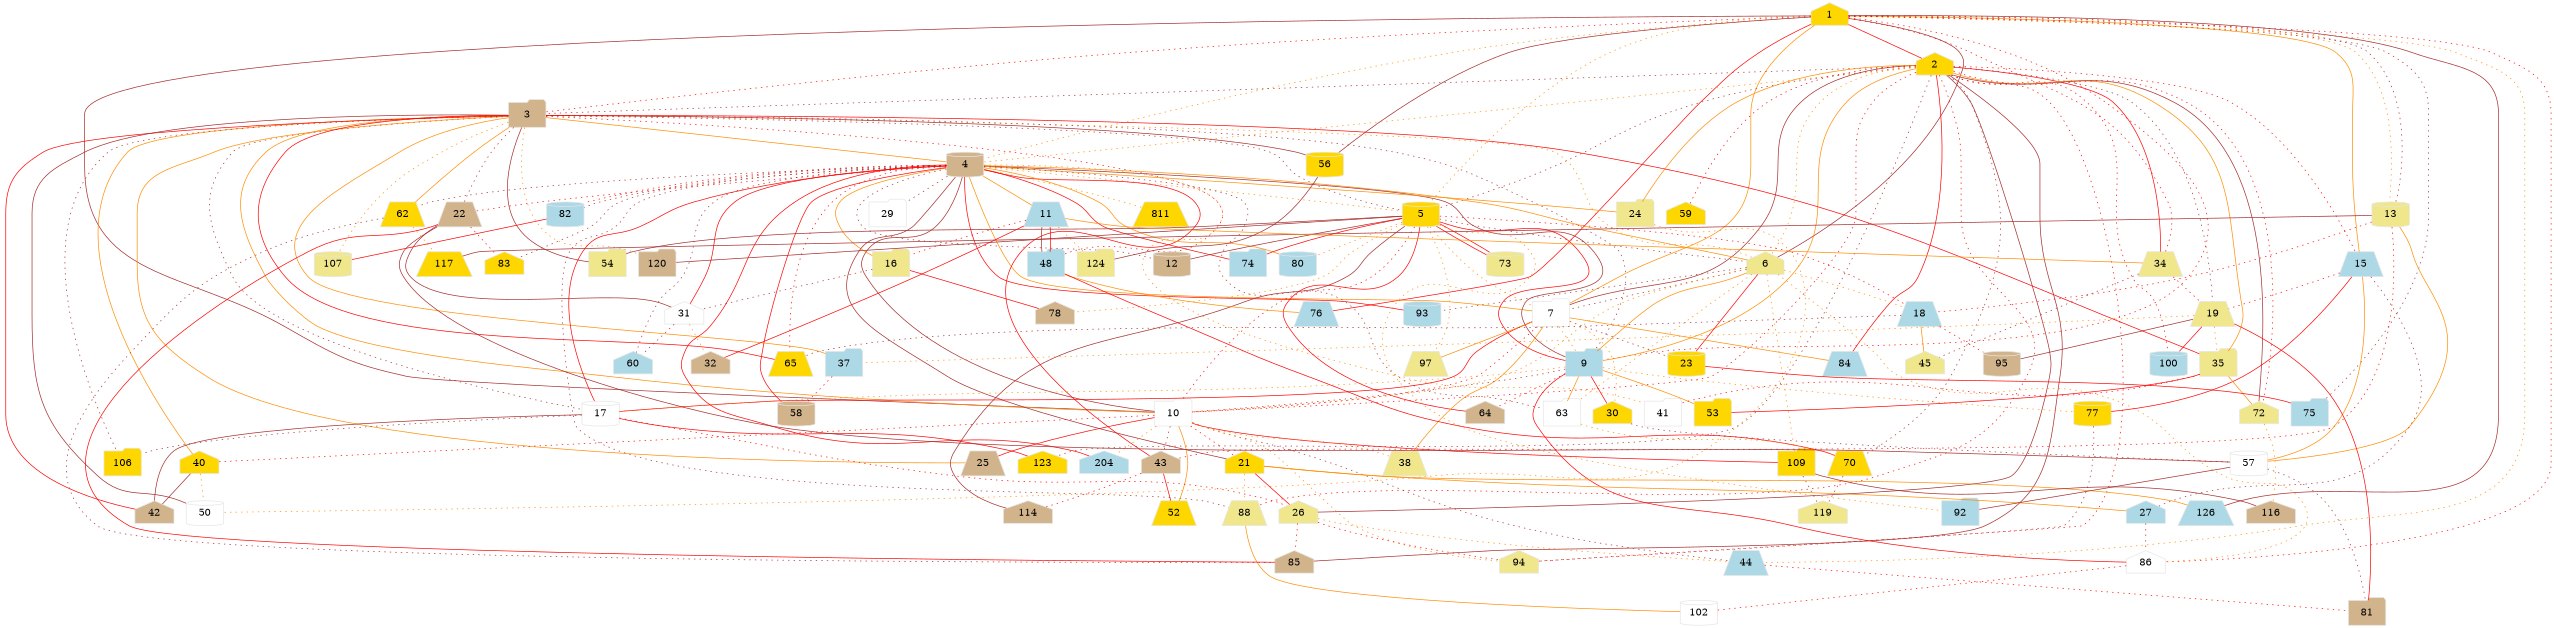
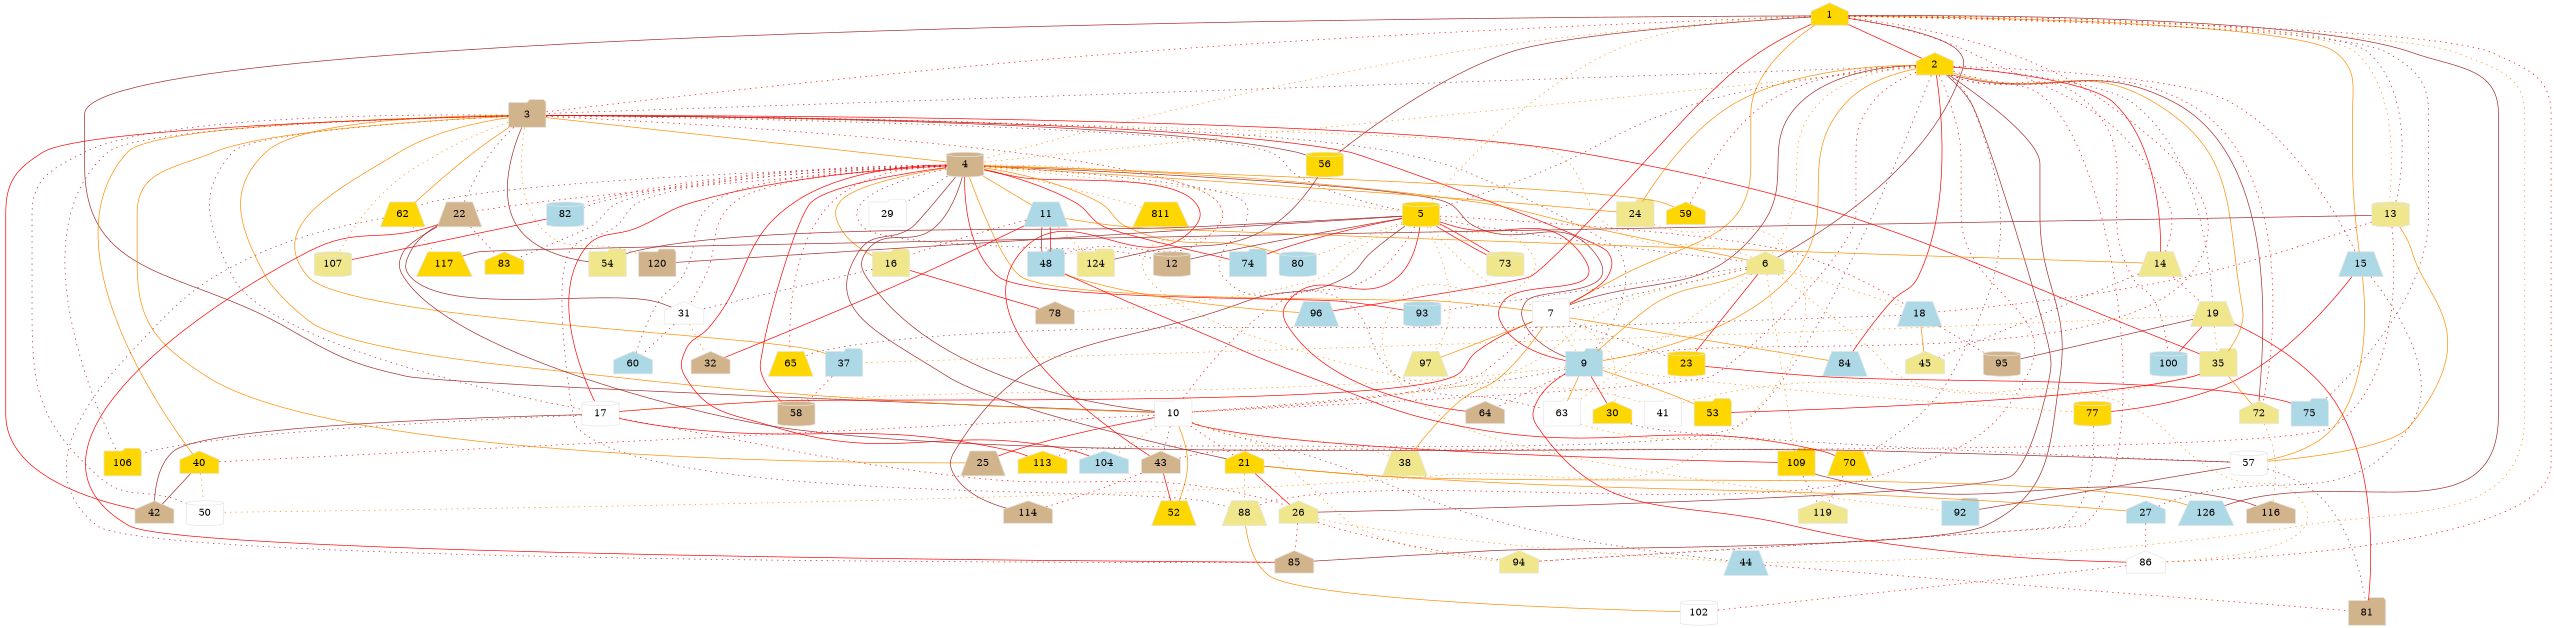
edge "3" -- "50": style solid -> dotted
edge "4" -- "59": added
edge "4" -- "31": style solid -> dotted
node "34": label "34" -> "14"
edge "15" -- "19": removed
edge "3" -- "65": now "3" -- "7"
node "76": label "76" -> "96"
edge "35" -- "41": color red -> darkorange
node "123": label "123" -> "113"
node "204": label "204" -> "104"
